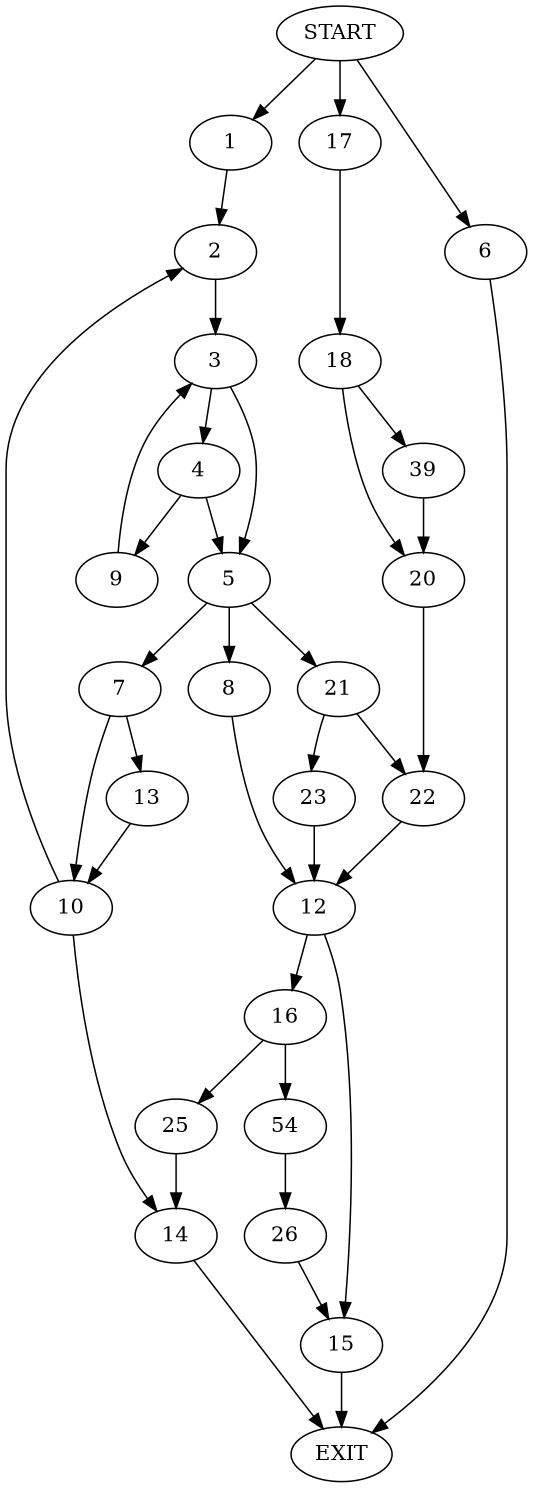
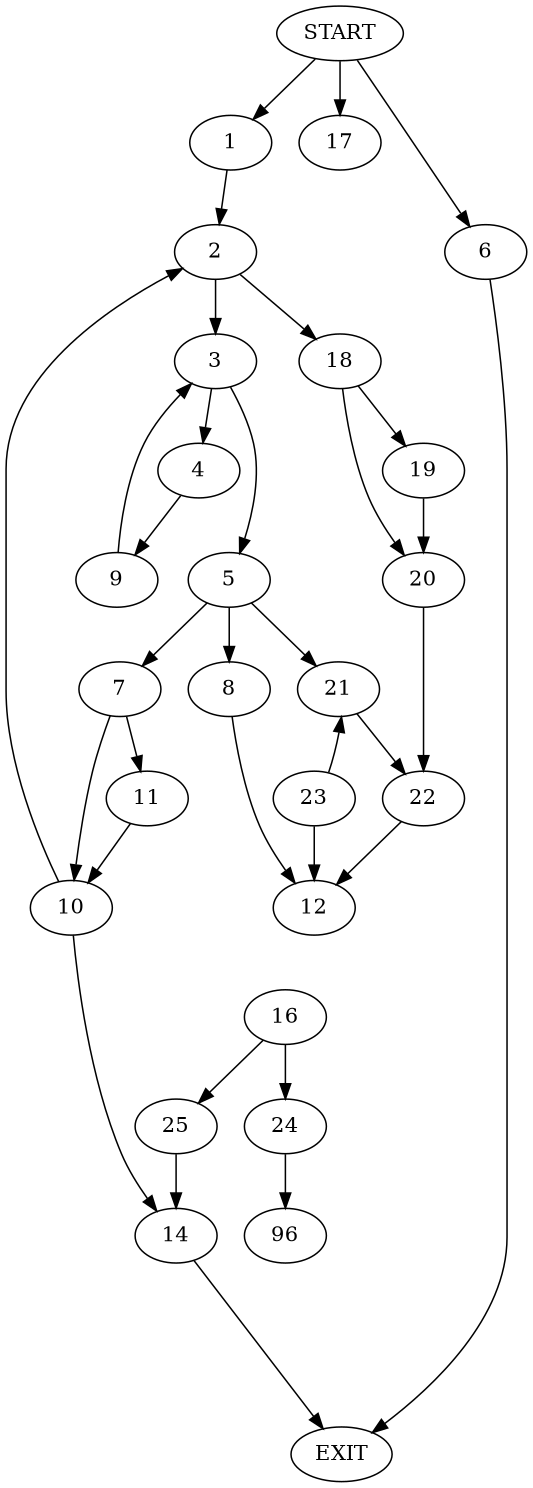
edge "17" -> "18": now "2" -> "18"
node "39": label "39" -> "19"
edge "4" -> "5": removed
edge "21" -> "23": reversed
node "13": label "13" -> "11"
edge "12" -> "16": removed
node "54": label "54" -> "24"
node "26": label "26" -> "96"
node "15": removed
